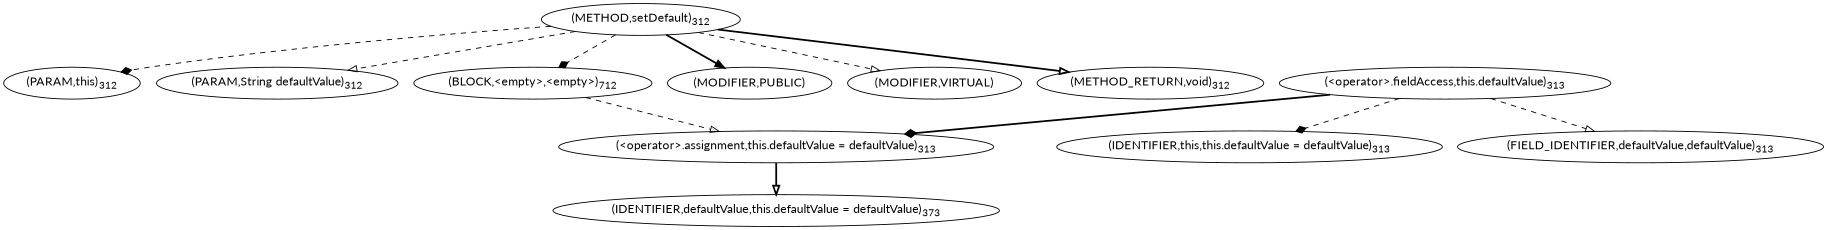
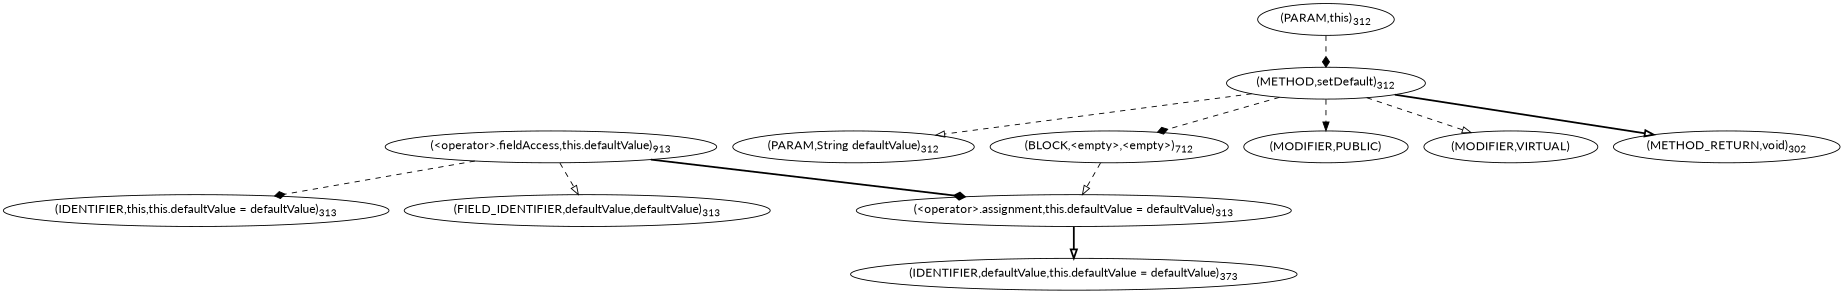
edge "(METHOD,setDefault)" -> "(PARAM,this)": reversed
edge "(METHOD,setDefault)" -> "(MODIFIER,PUBLIC)": style bold -> dashed
node "(METHOD_RETURN,void)": text "312" -> "302"
node "(<operator>.fieldAccess,this.defaultValue)": text "313" -> "913"
